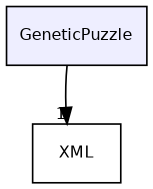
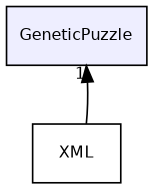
edge "GeneticPuzzle" -> "XML": reversed
